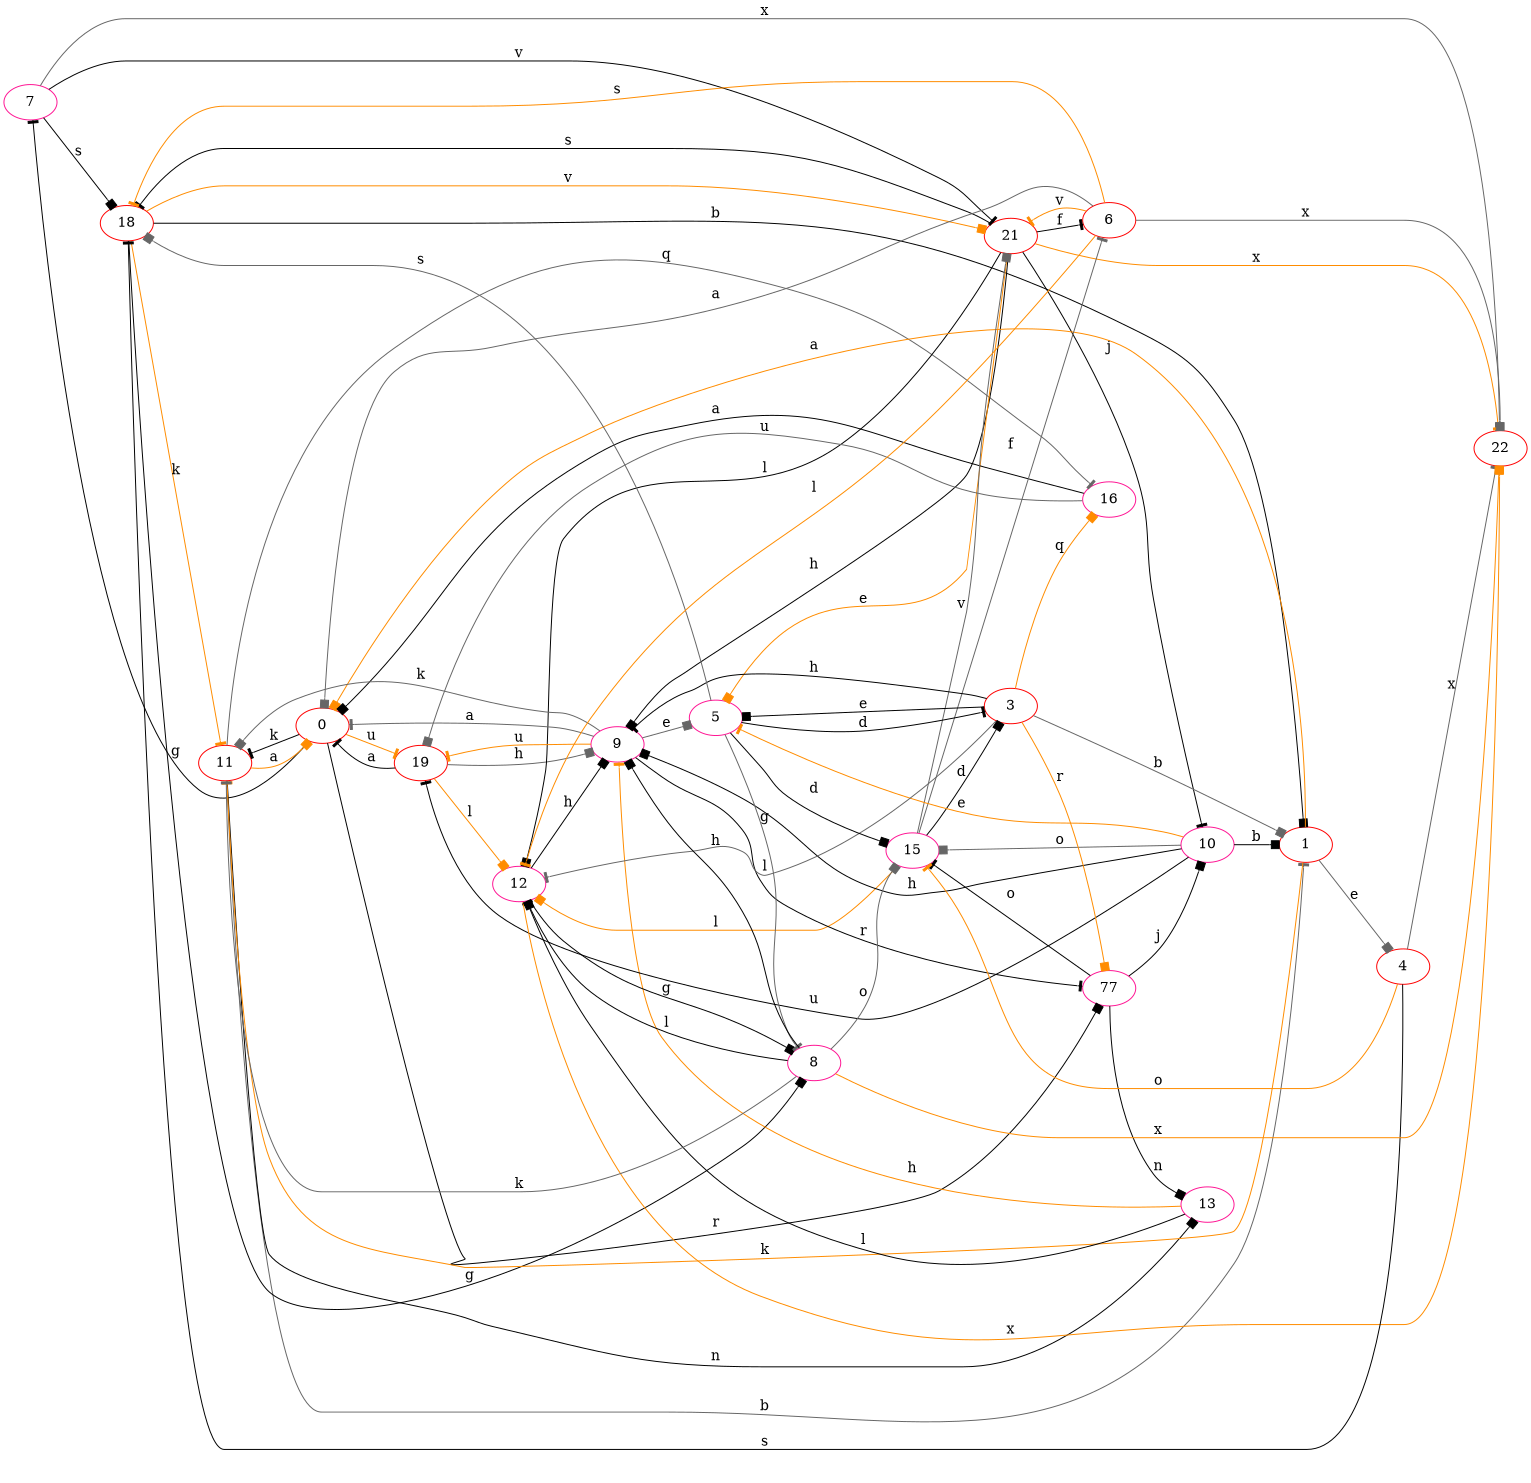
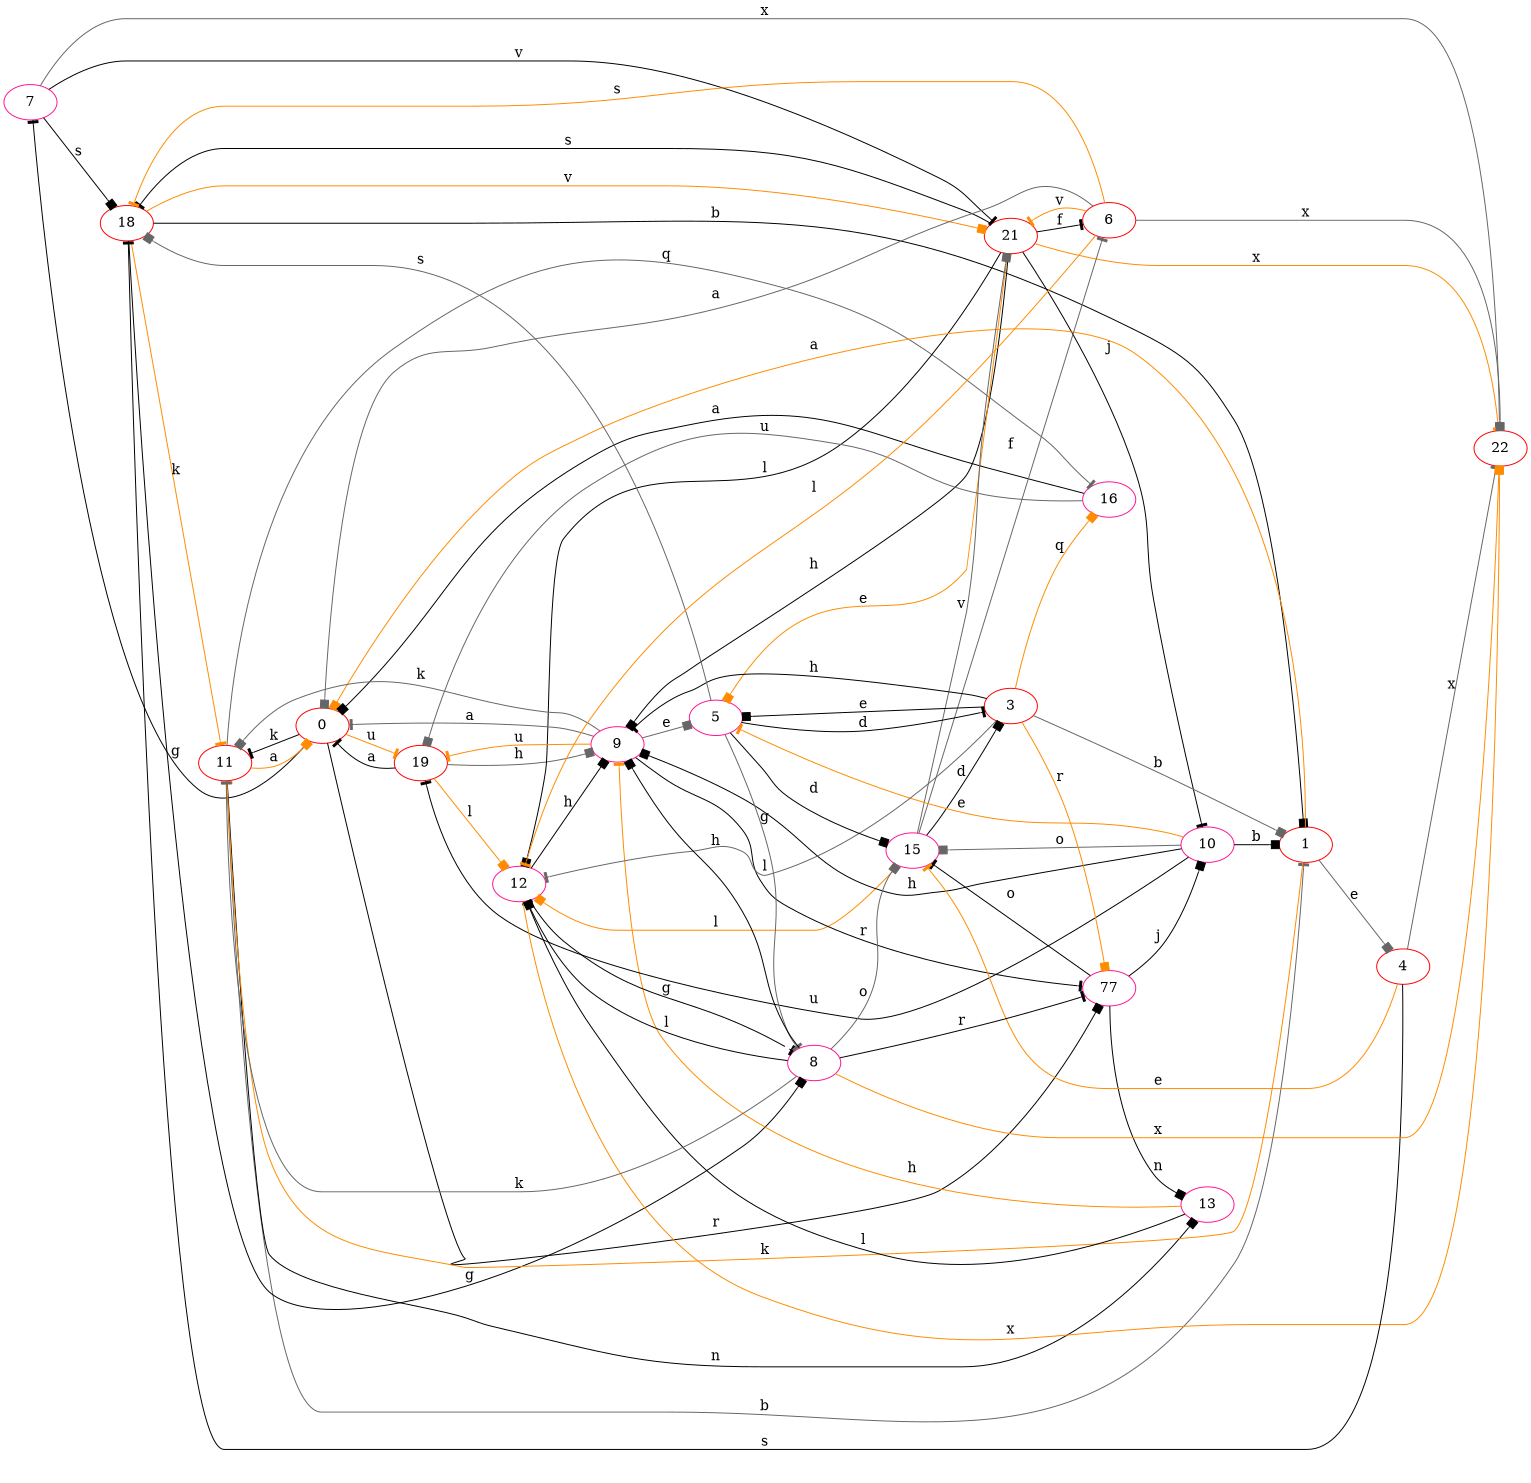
edge "12" -> "8": arrowhead box -> tee
edge "8" -> "77": added, label "r"
edge "4" -> "15": label "o" -> "e"
